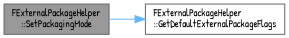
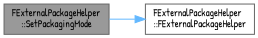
node "FExternalPackageHelper ::GetDefaultExternalPackageFlags": label "FExternalPackageHelper ::GetDefaultExternalPackageFlags" -> "FExternalPackageHelper ::FExternalPackageHelper"
